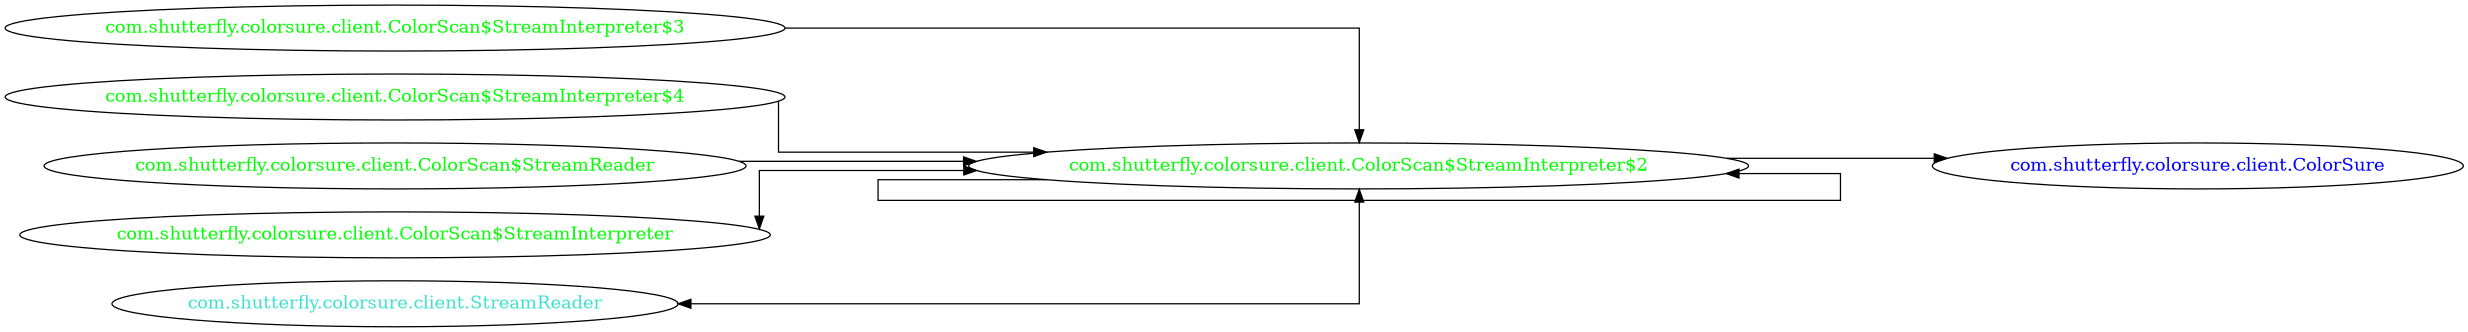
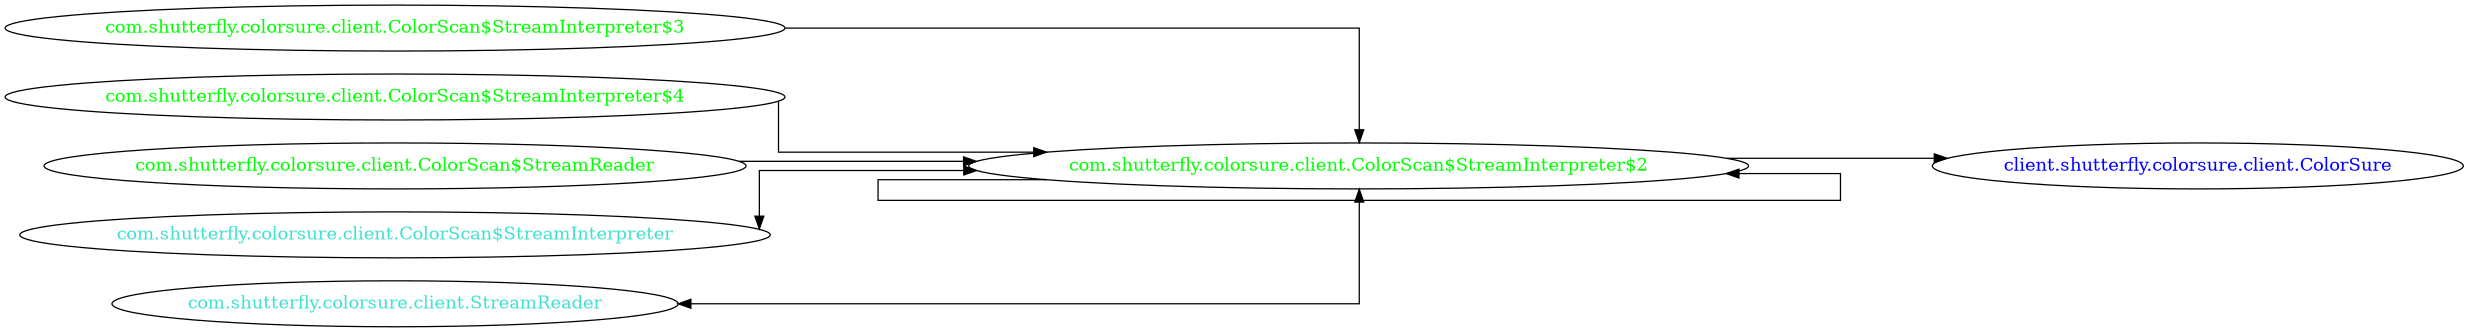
node "com.shutterfly.colorsure.client.ColorSure": label "com.shutterfly.colorsure.client.ColorSure" -> "client.shutterfly.colorsure.client.ColorSure"
node "com.shutterfly.colorsure.client.ColorScan$StreamInterpreter": fontcolor green -> turquoise
